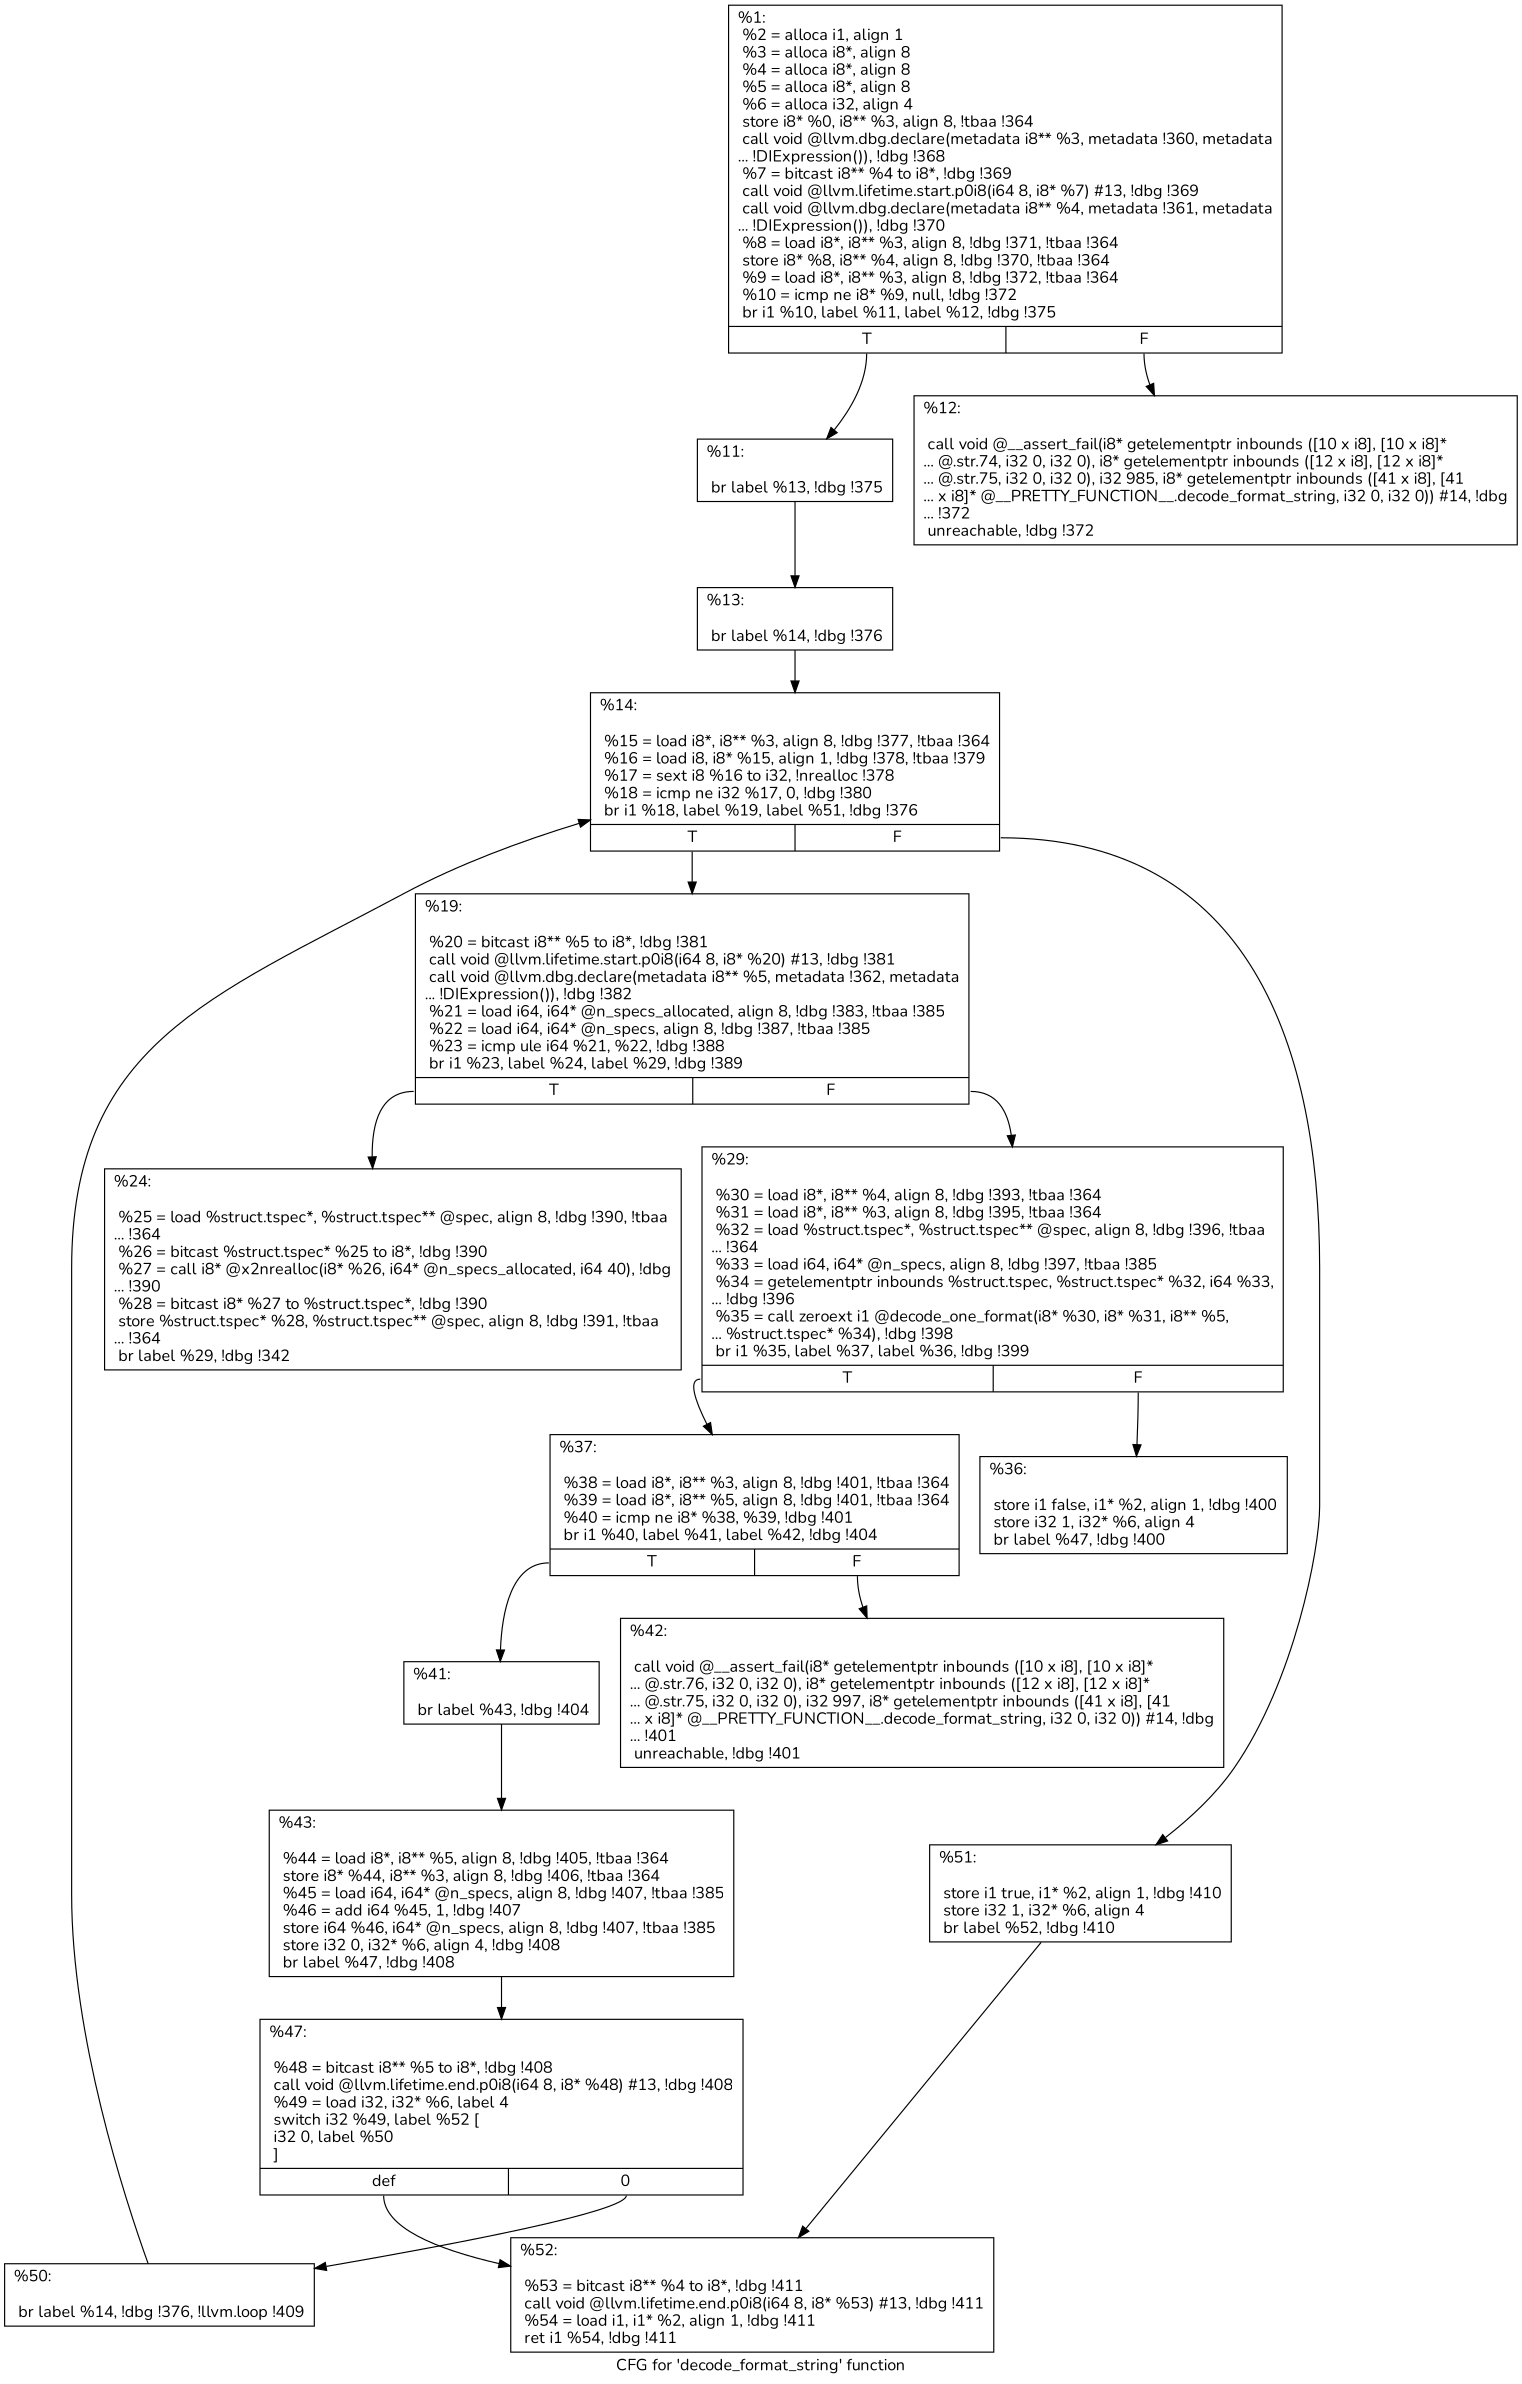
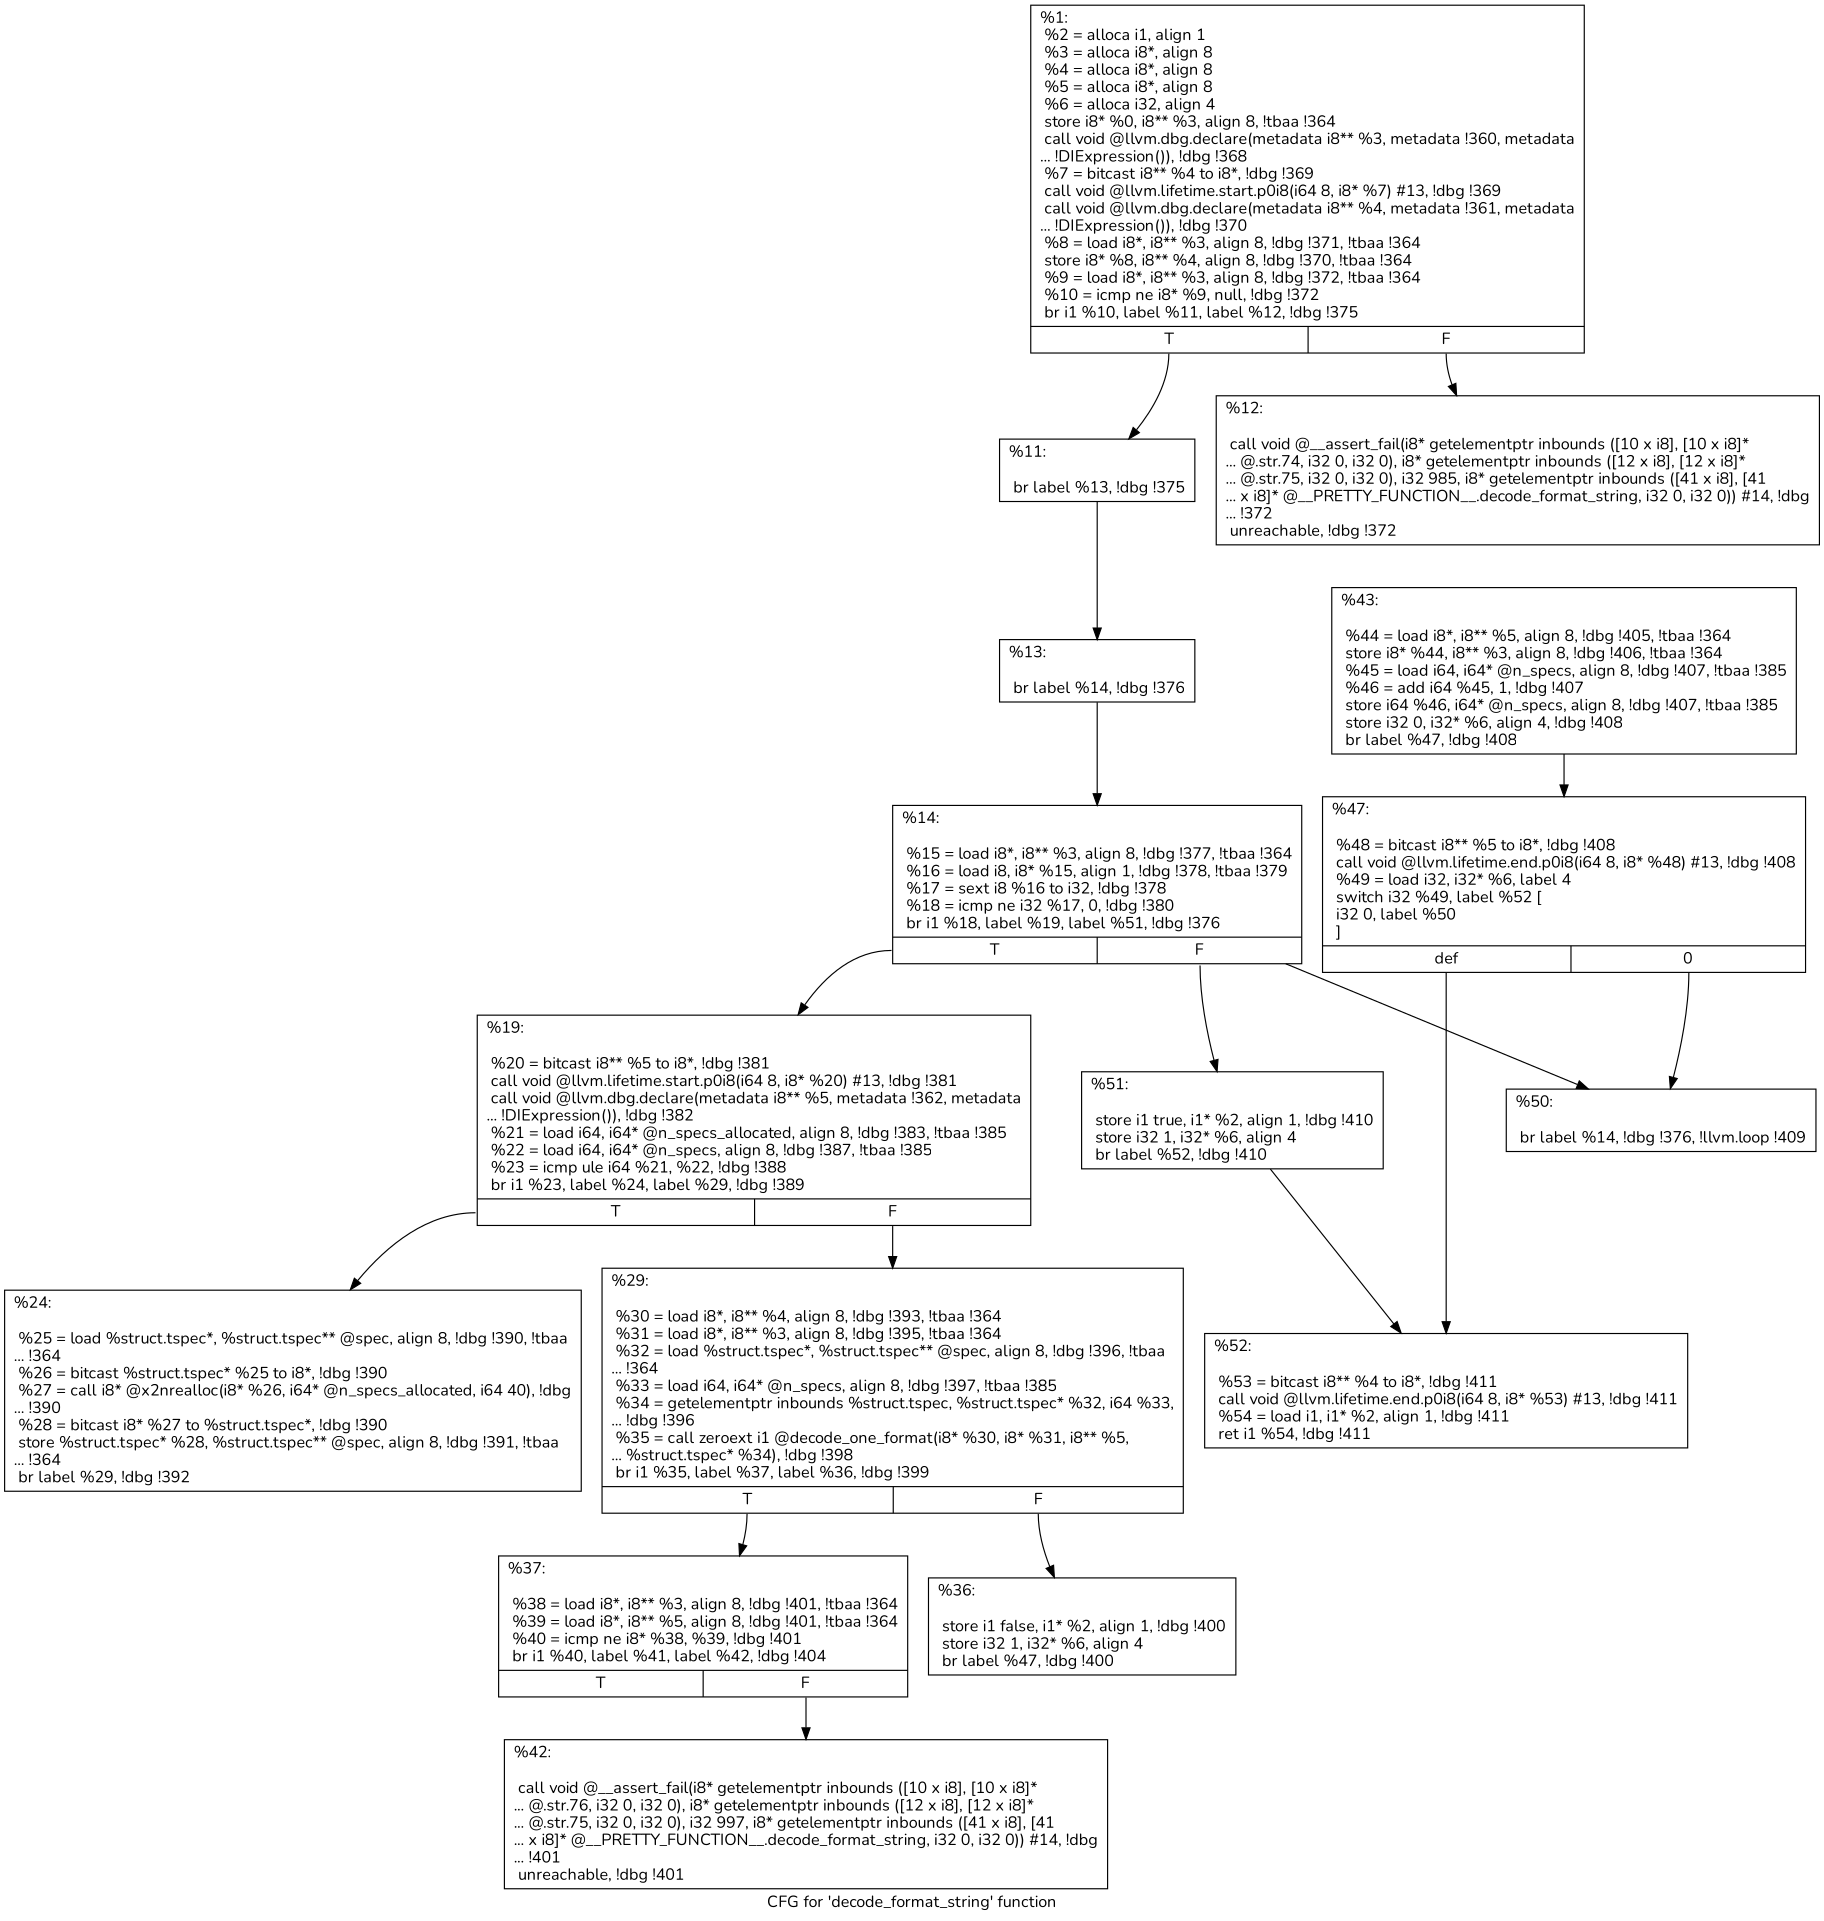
node "%14:": text "%17 = sext i8 %16 to i32, !nrealloc !378" -> "%17 = sext i8 %16 to i32, !dbg !378"
node "%24:": text "br label %29, !dbg !342" -> "br label %29, !dbg !392"
edge "%50:" -> "%14:": reversed
node "%41:": removed
